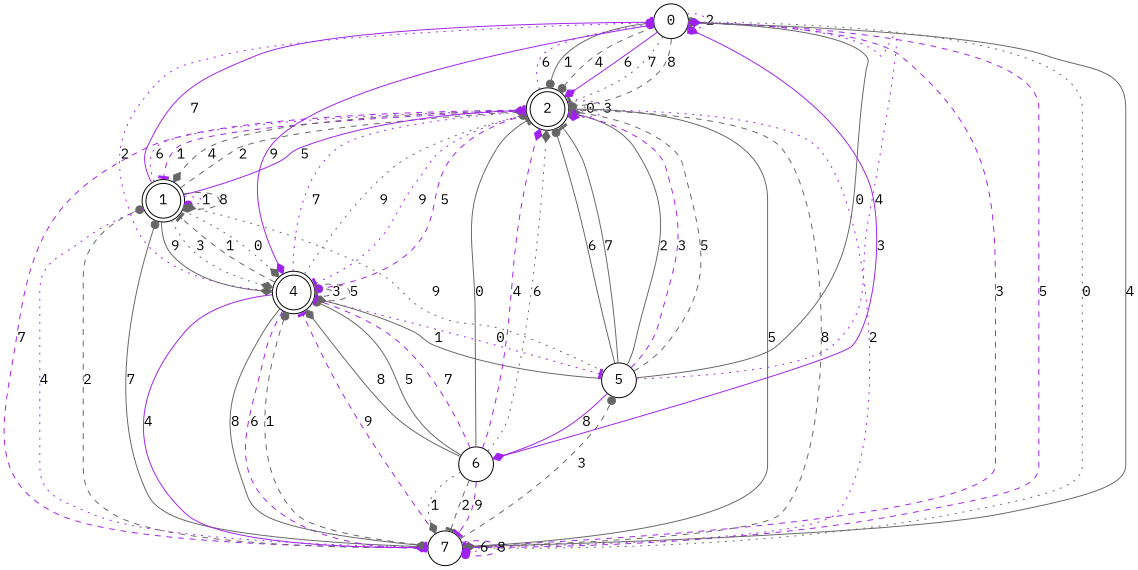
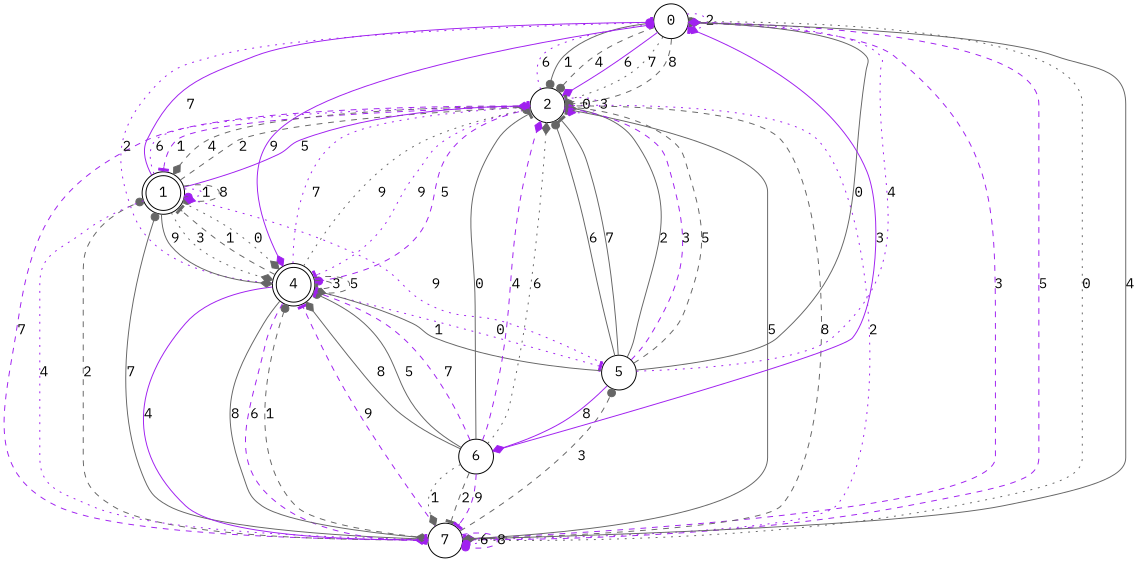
node "2": shape doublecircle -> circle
edge "5" -> "1": color gray40 -> purple
